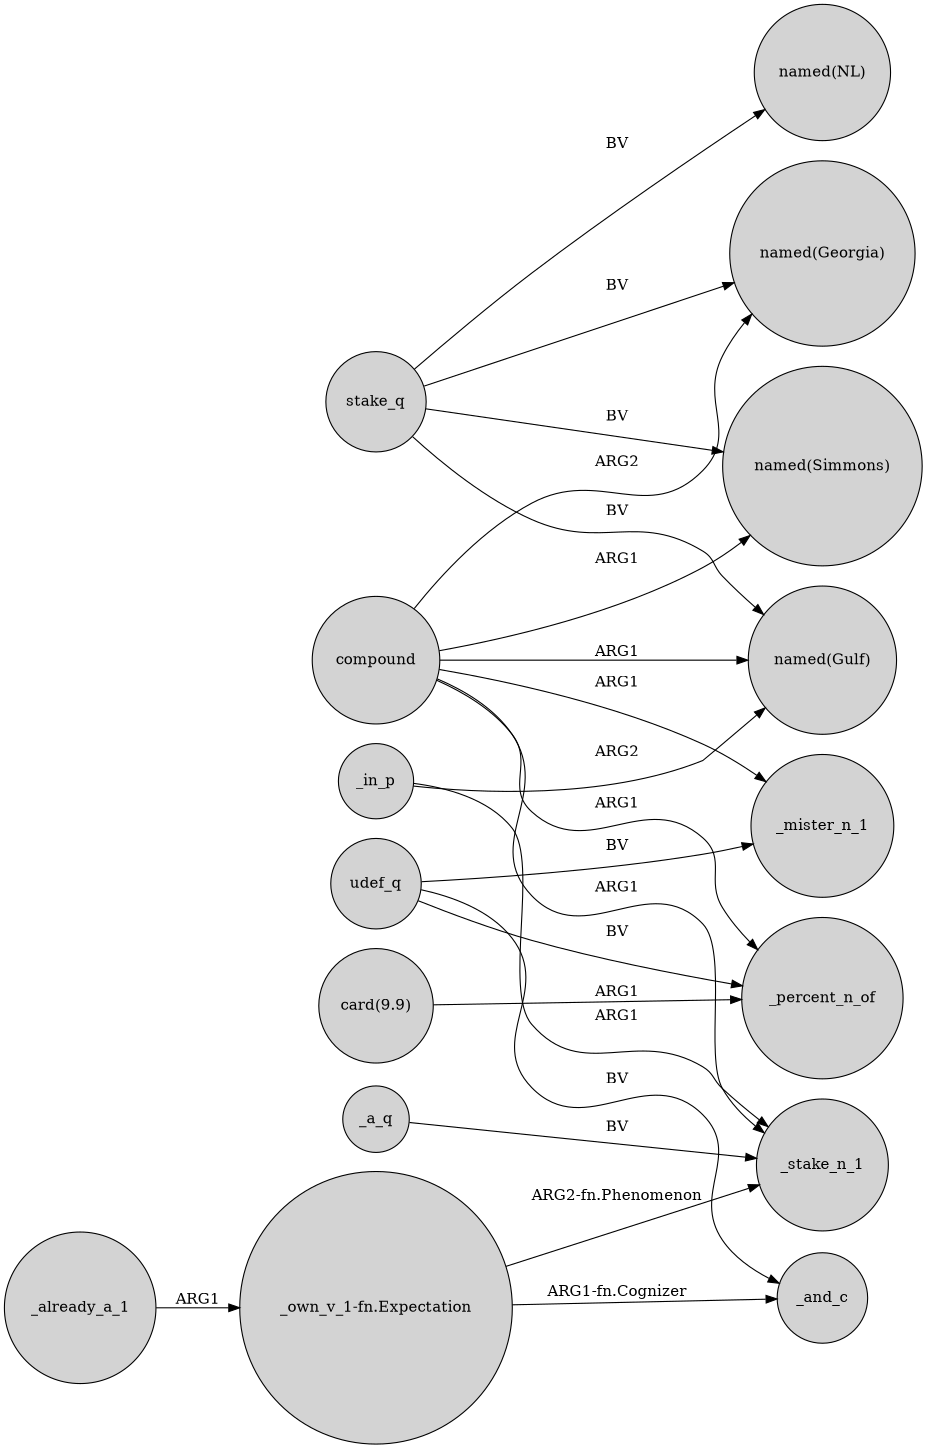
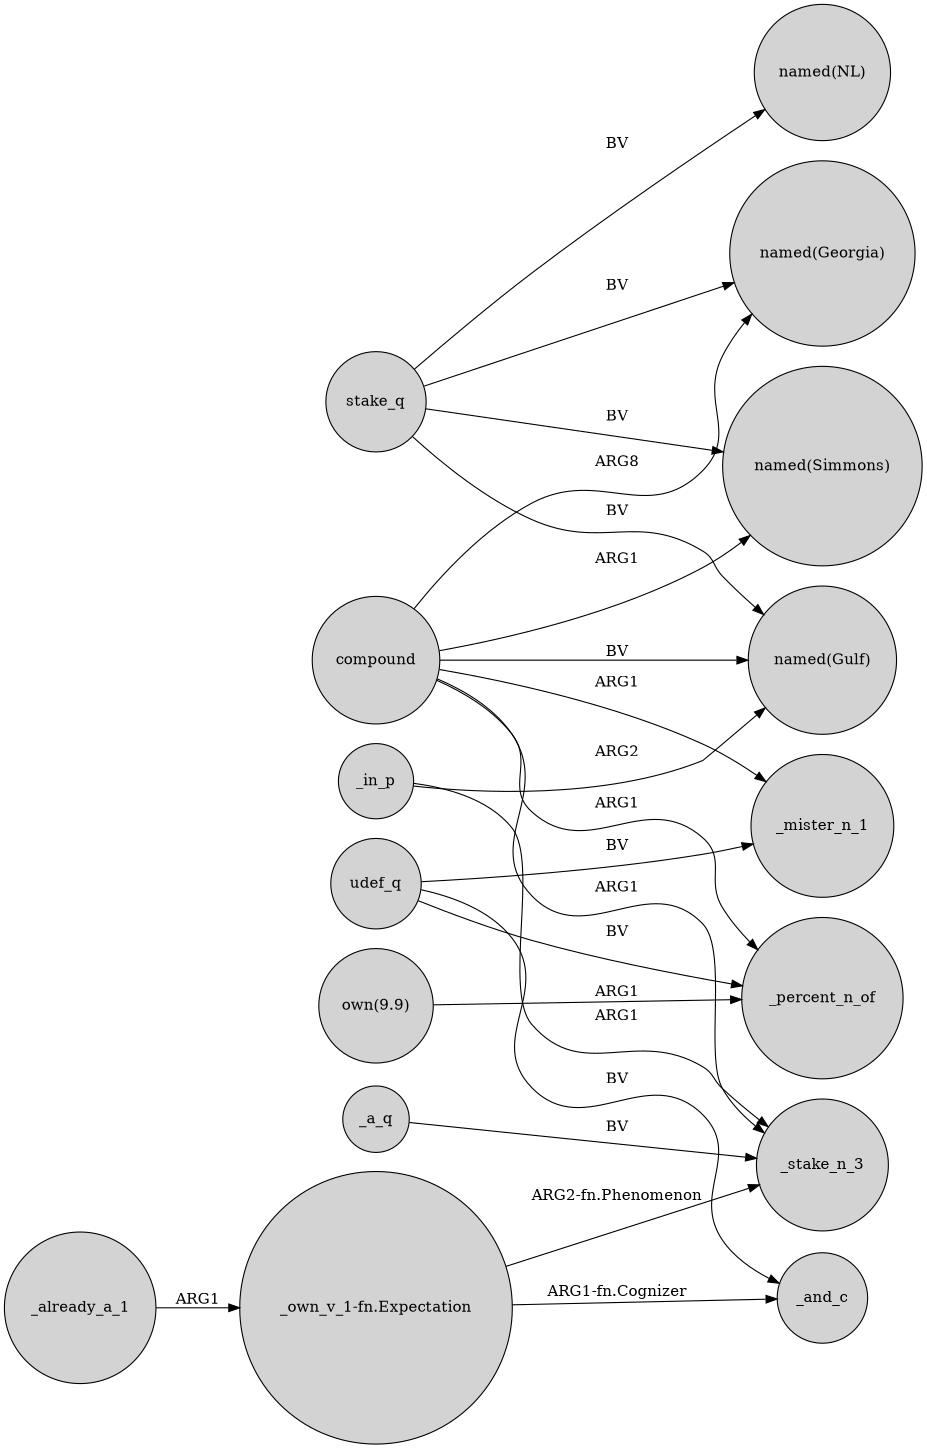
edge "compound" -> "named(Georgia)": label "ARG2" -> "ARG8"
edge "compound" -> "named(Gulf)": label "ARG1" -> "BV"
node "card(9.9)": label "card(9.9)" -> "own(9.9)"
node "_stake_n_1": label "_stake_n_1" -> "_stake_n_3"
